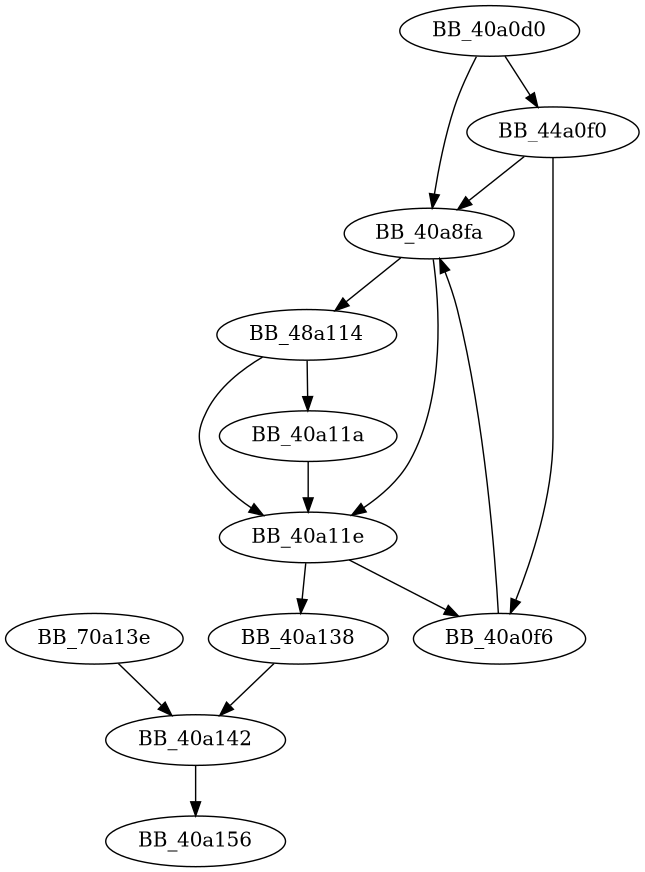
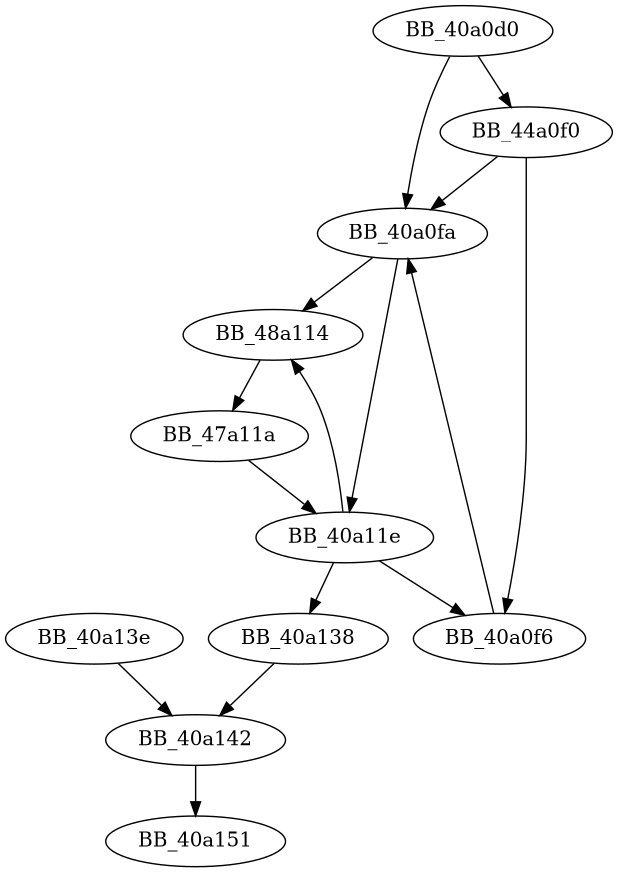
node "BB_40a8fa": label "BB_40a8fa" -> "BB_40a0fa"
edge "BB_48a114" -> "BB_40a11e": reversed
node "BB_40a11a": label "BB_40a11a" -> "BB_47a11a"
node "BB_70a13e": label "BB_70a13e" -> "BB_40a13e"
node "BB_40a156": label "BB_40a156" -> "BB_40a151"
